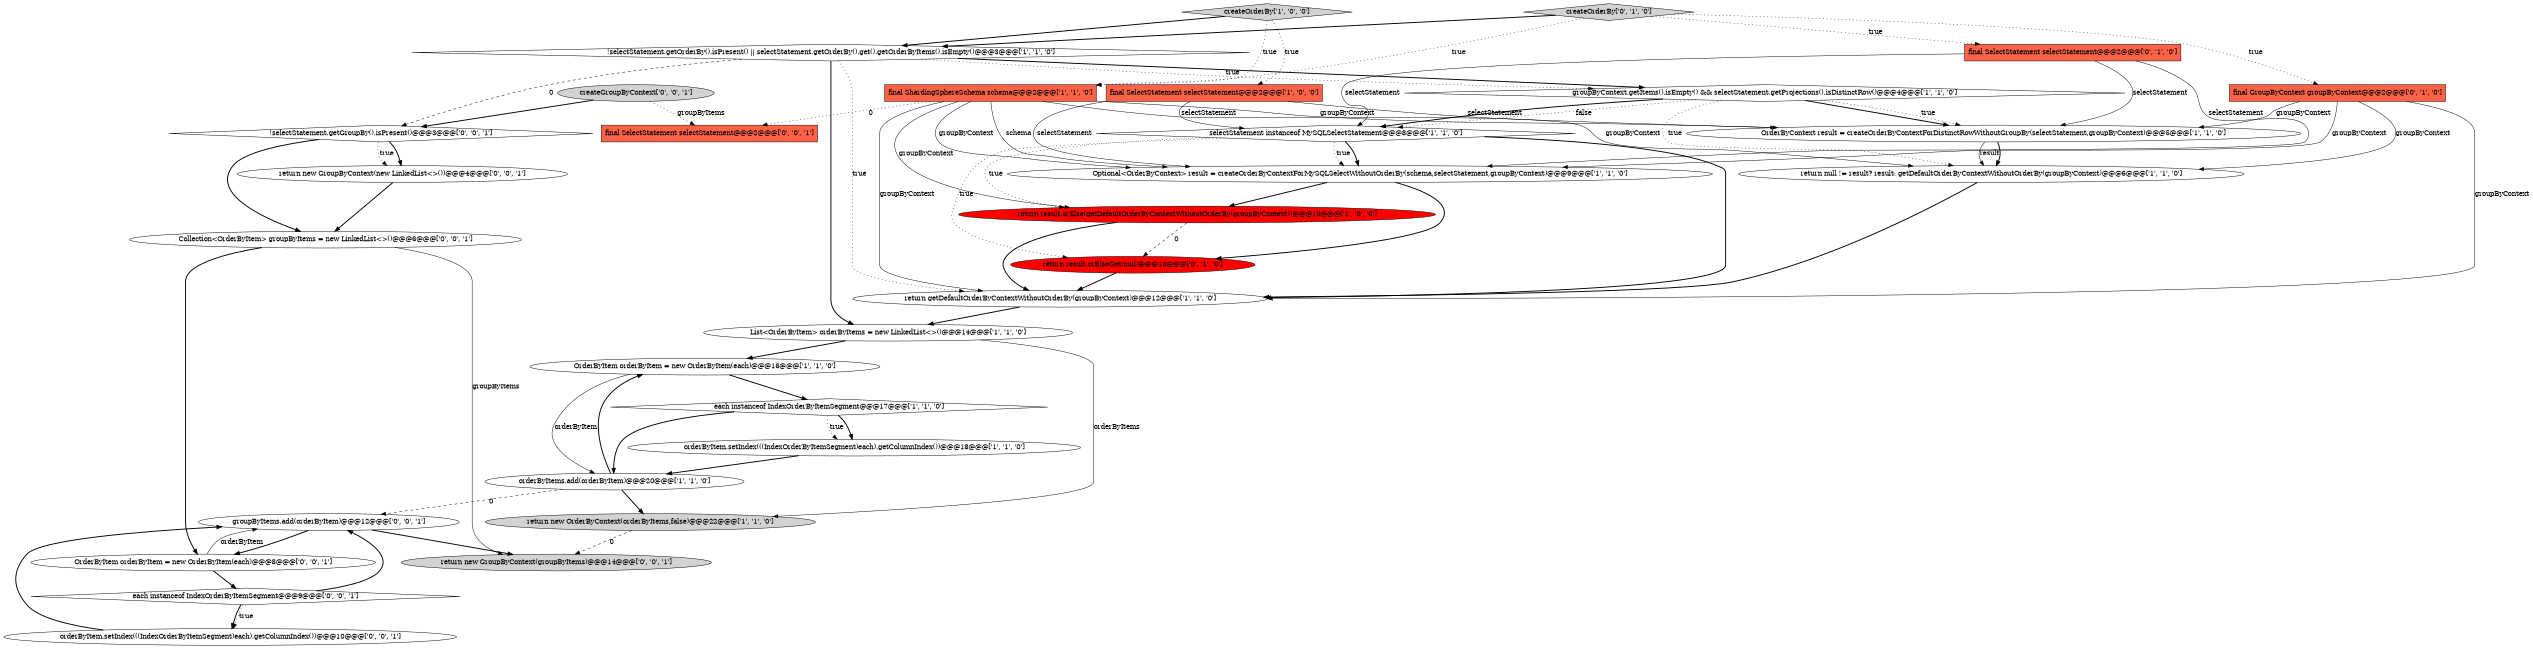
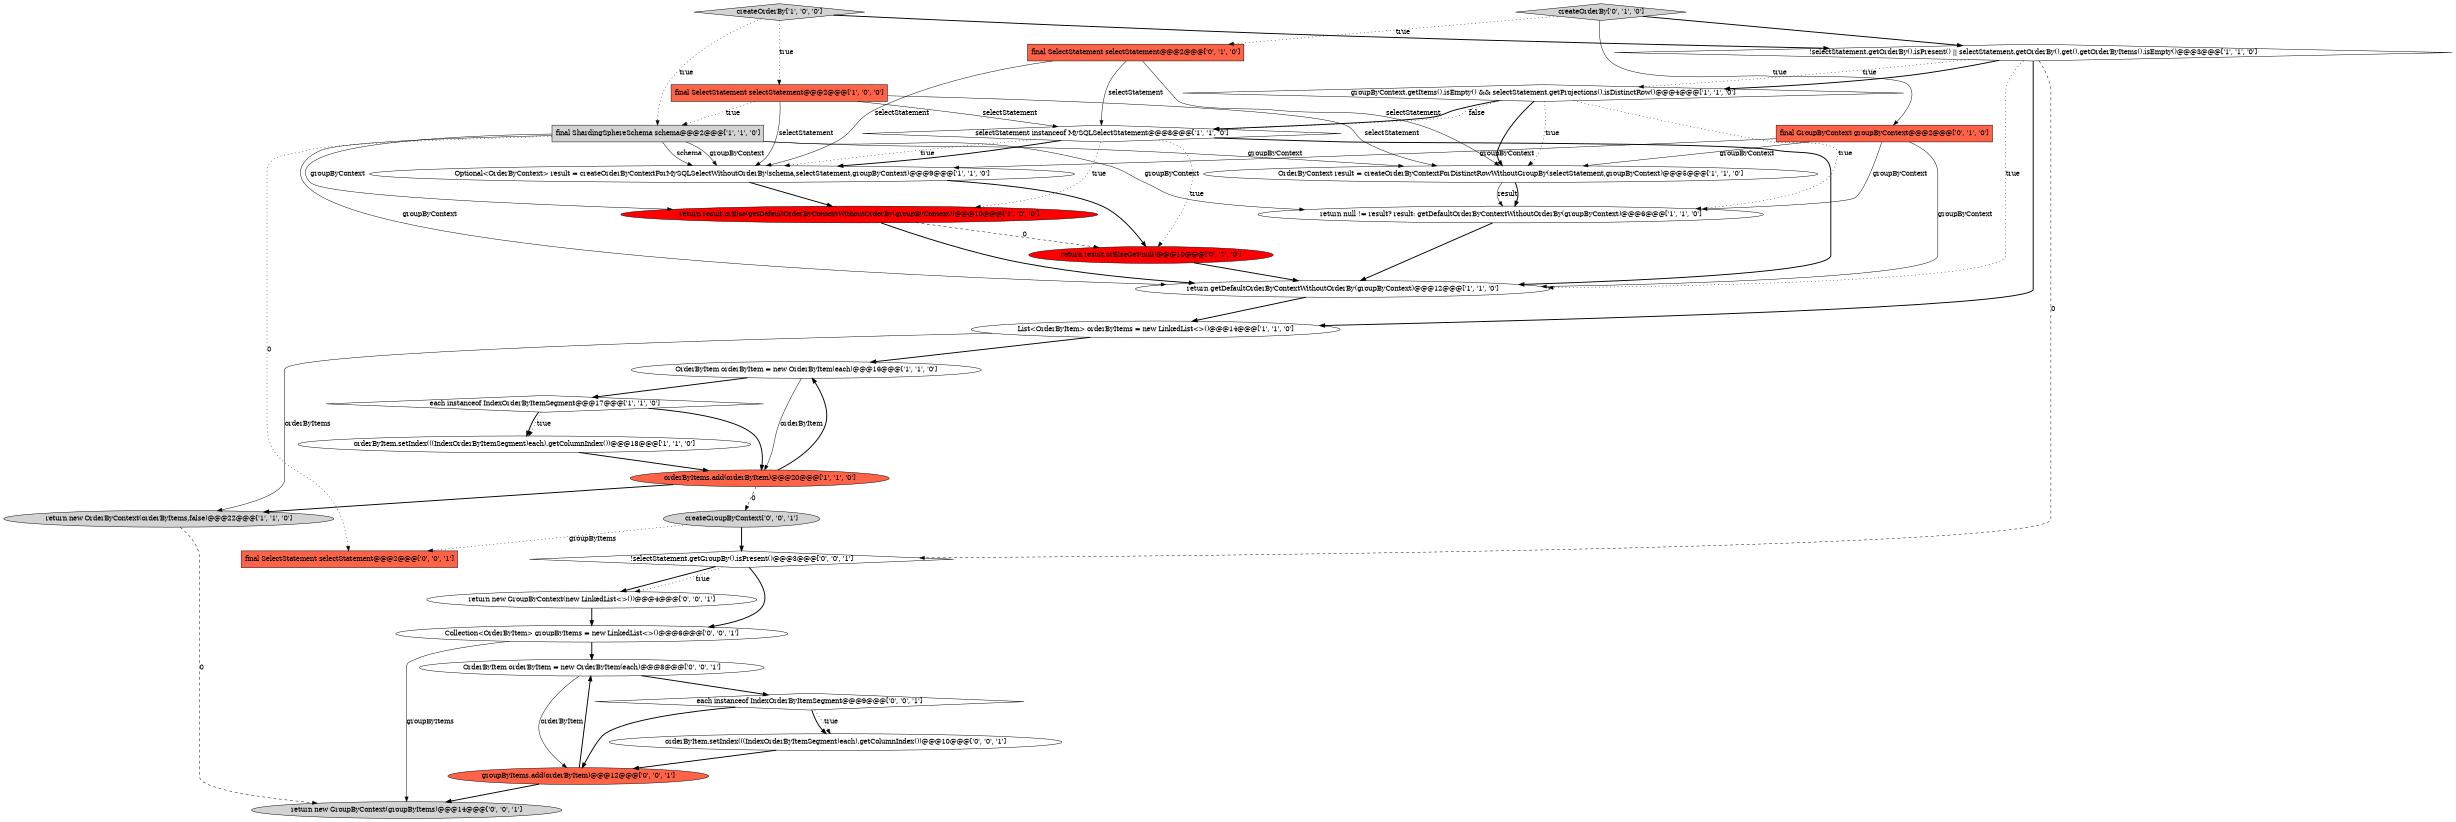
edge "createOrderBy['0', '1', '0']" -> "final GroupByContext groupByContext@@@2@@@['0', '1', '0']": style dotted -> solid
edge "createOrderBy['0', '1', '0']" -> "final ShardingSphereSchema schema@@@2@@@['1', '1', '0']": now "final SelectStatement selectStatement@@@2@@@['1', '0', '0']" -> "final ShardingSphereSchema schema@@@2@@@['1', '1', '0']"
node "final ShardingSphereSchema schema@@@2@@@['1', '1', '0']": fillcolor tomato -> lightgray
node "orderByItems.add(orderByItem)@@@20@@@['1', '1', '0']": fillcolor white -> tomato
edge "orderByItems.add(orderByItem)@@@20@@@['1', '1', '0']" -> "groupByItems.add(orderByItem)@@@12@@@['0', '0', '1']": now "orderByItems.add(orderByItem)@@@20@@@['1', '1', '0']" -> "createGroupByContext['0', '0', '1']"
node "groupByItems.add(orderByItem)@@@12@@@['0', '0', '1']": fillcolor white -> tomato
